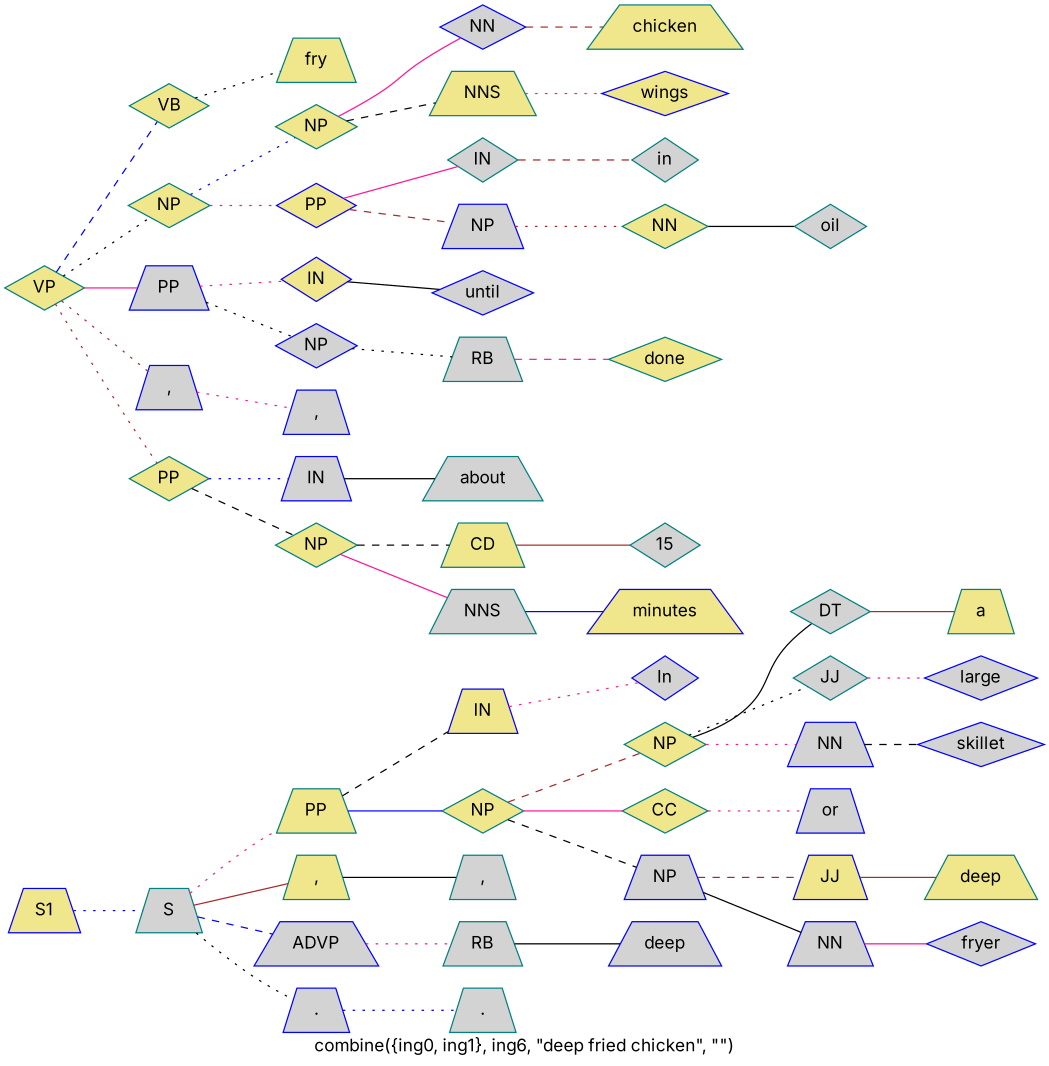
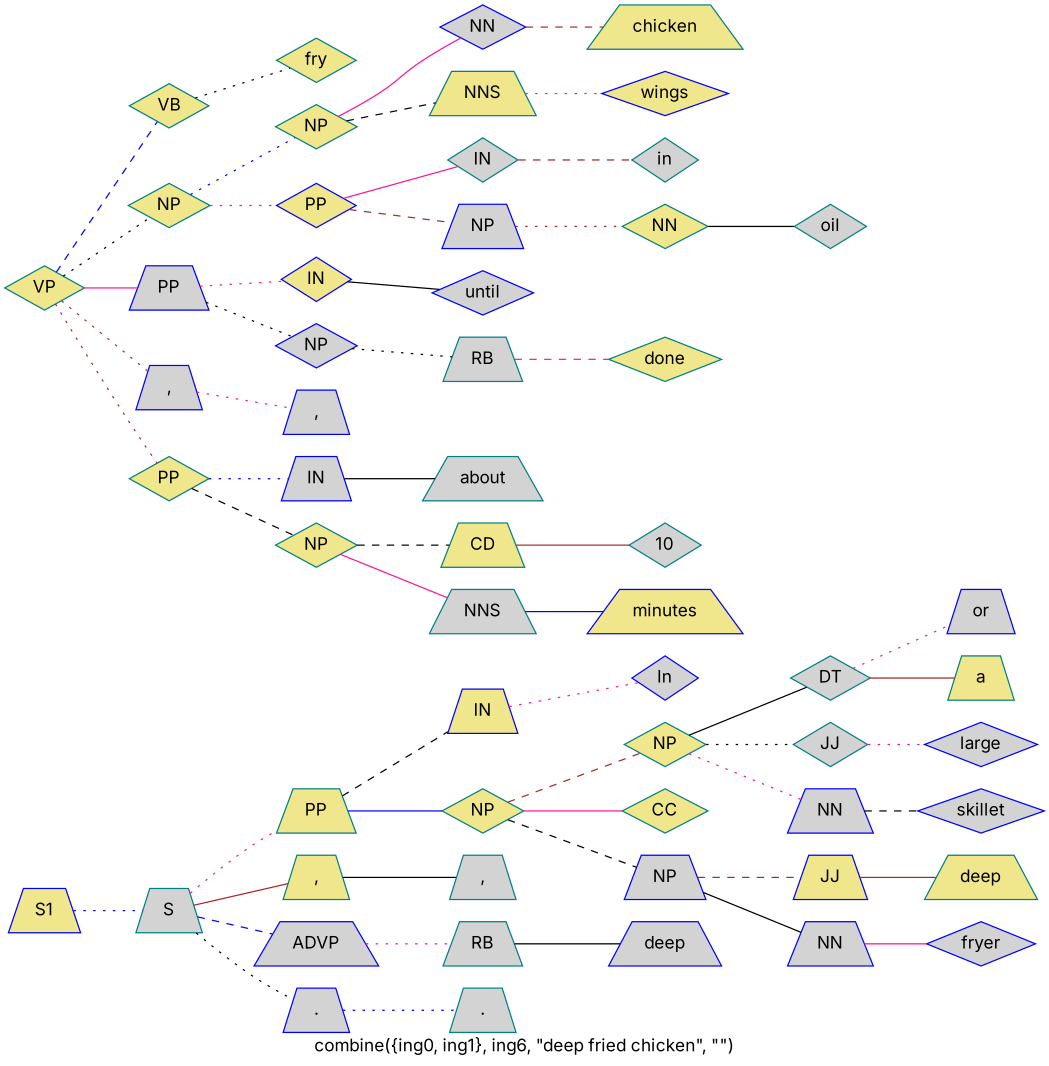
node "fry": shape trapezium -> diamond
node "15": label "15" -> "10"
edge "CC" -- "or": now "DT" -- "or"
